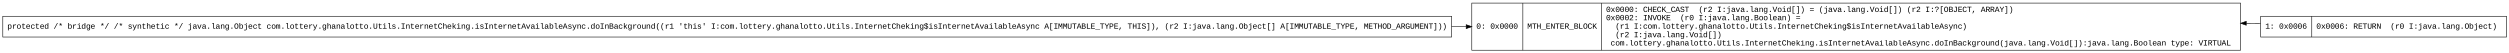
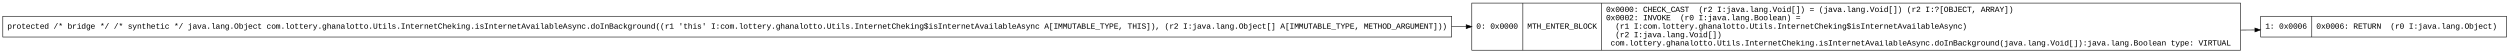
edge "1: 0x0006" -> "0: 0x0000": reversed
